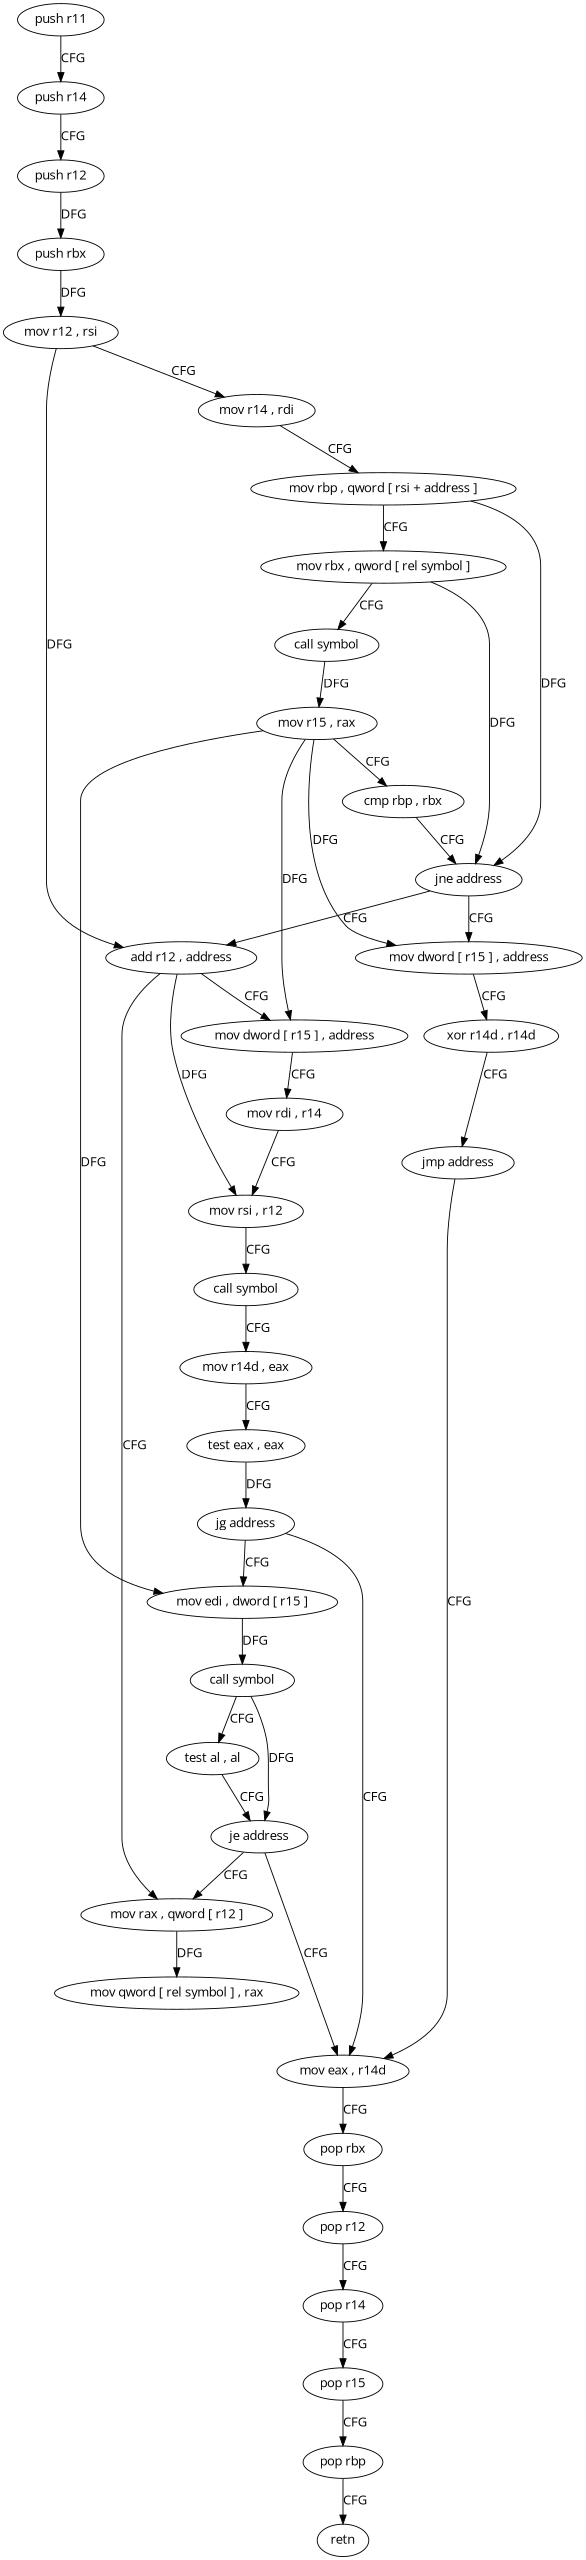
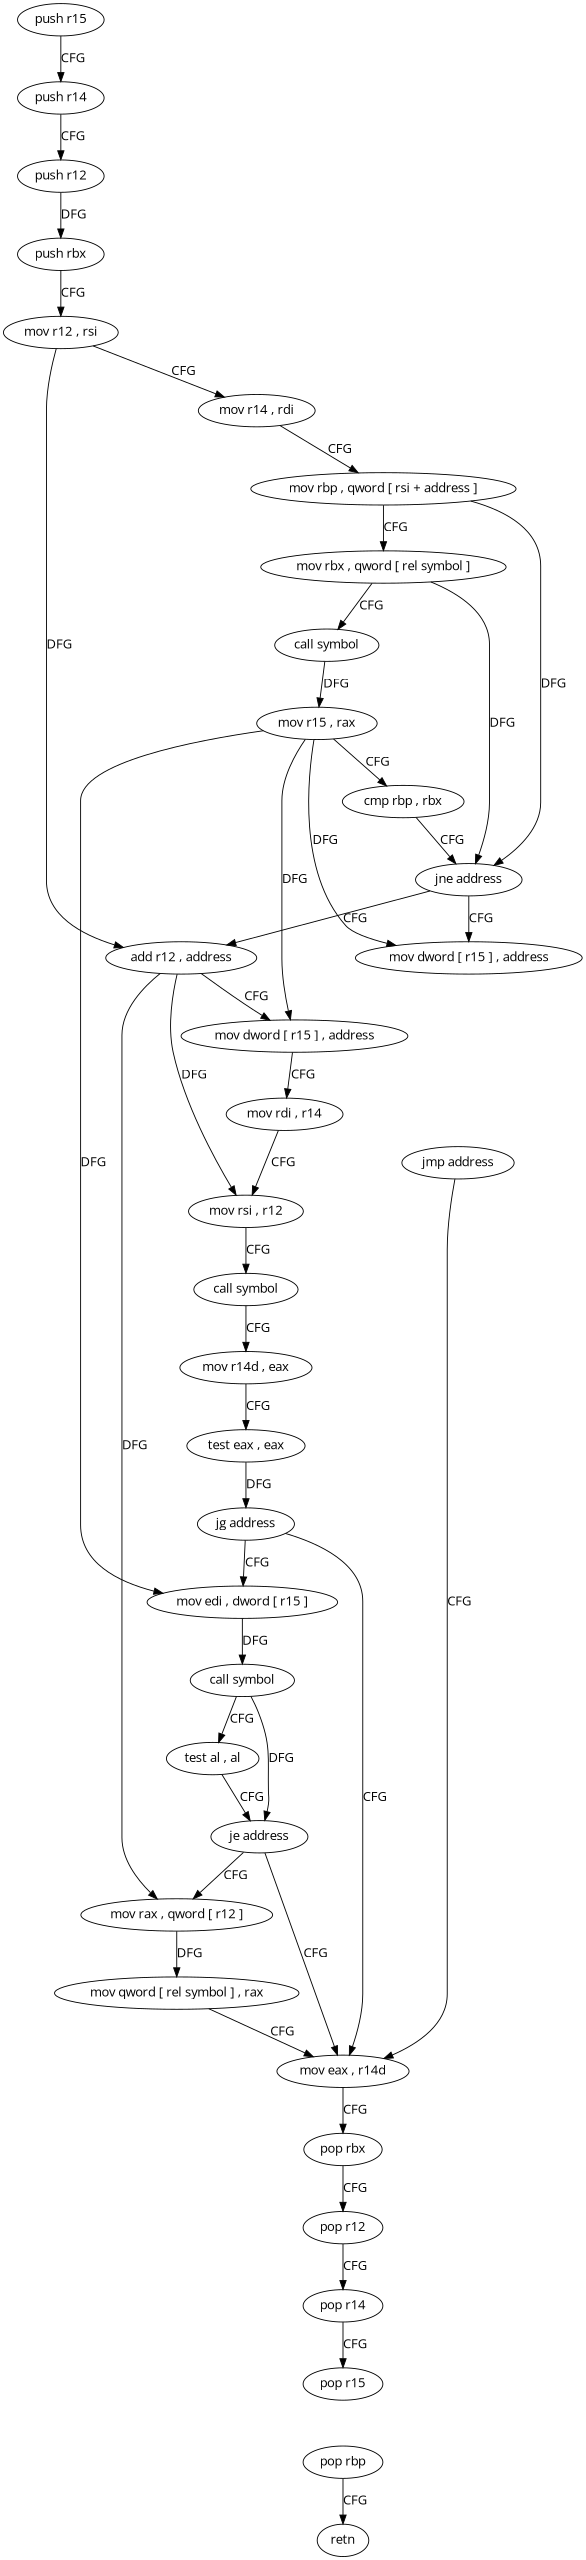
node "push r11": label "push r11" -> "push r15"
edge "push rbx" -> "mov r12 , rsi": label "DFG" -> "CFG"
node "xor r14d , r14d": removed
edge "add r12 , address" -> "mov rax , qword [ r12 ]": label "CFG" -> "DFG"
edge "mov qword [ rel symbol ] , rax" -> "mov eax , r14d": added, label "CFG"
edge "pop r15" -> "pop rbp": removed, label "CFG"
